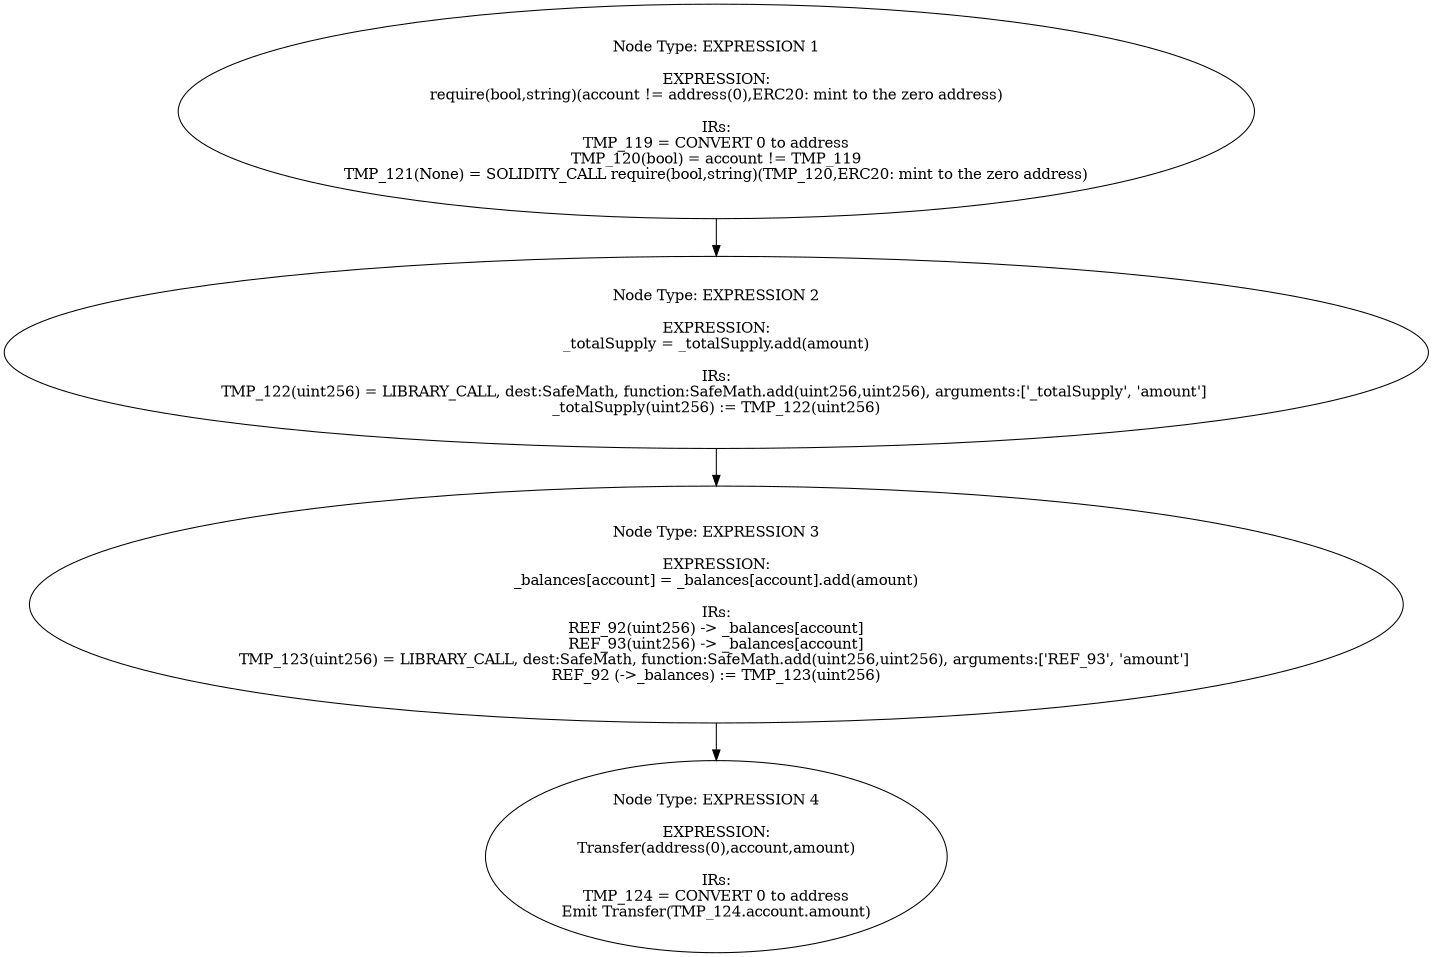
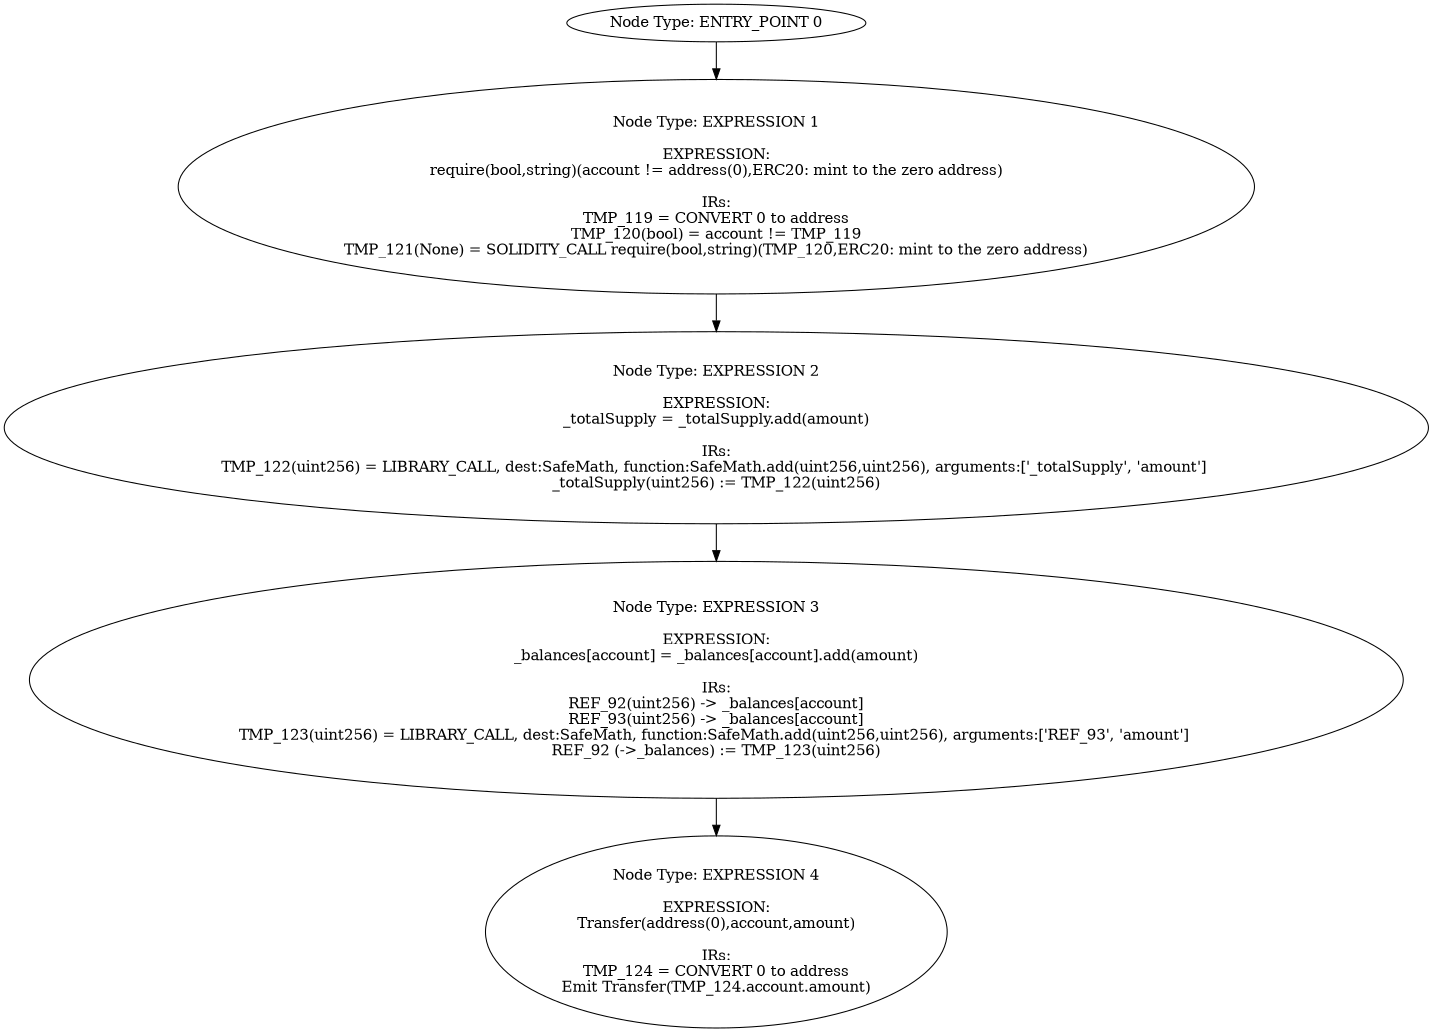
node "Node Type: ENTRY_POINT 0": added
